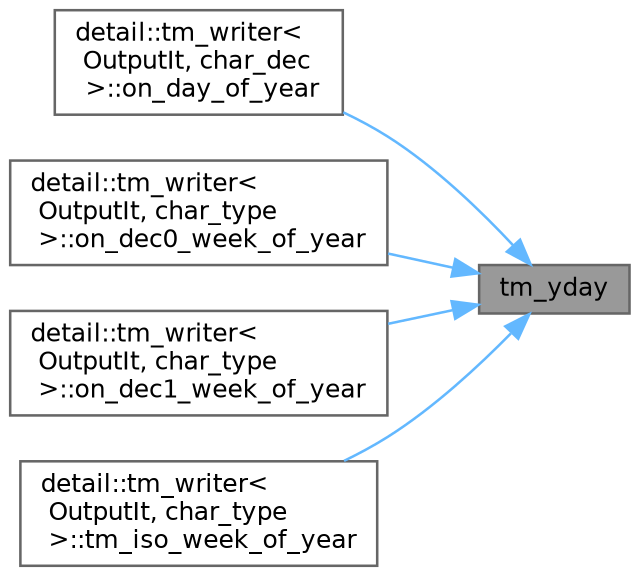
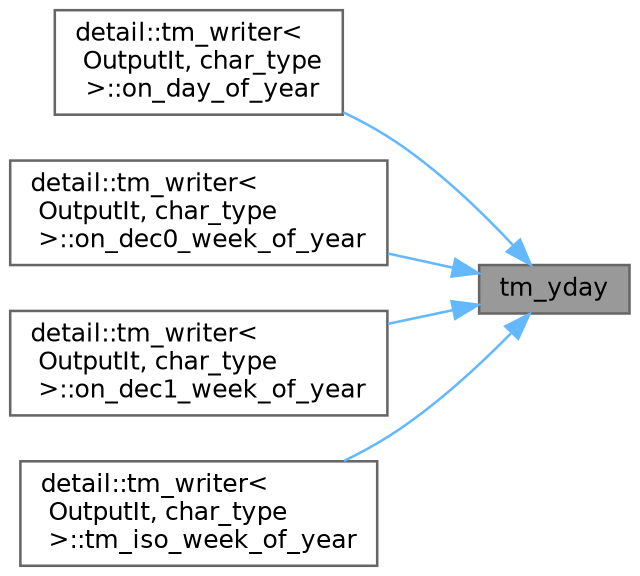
node "detail::tm_writer< OutputIt, char_dec >::on_day_of_year": label "detail::tm_writer< OutputIt, char_dec >::on_day_of_year" -> "detail::tm_writer< OutputIt, char_type >::on_day_of_year"
